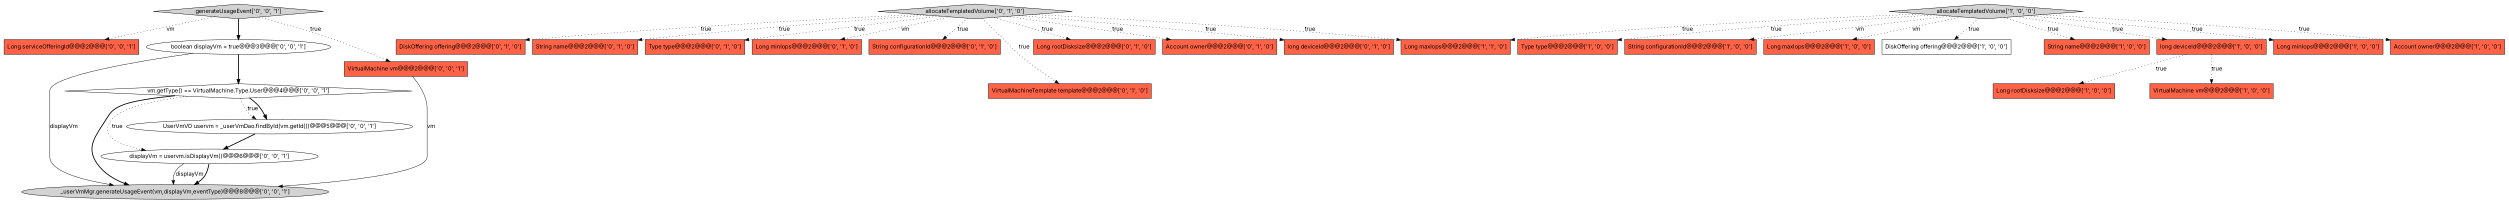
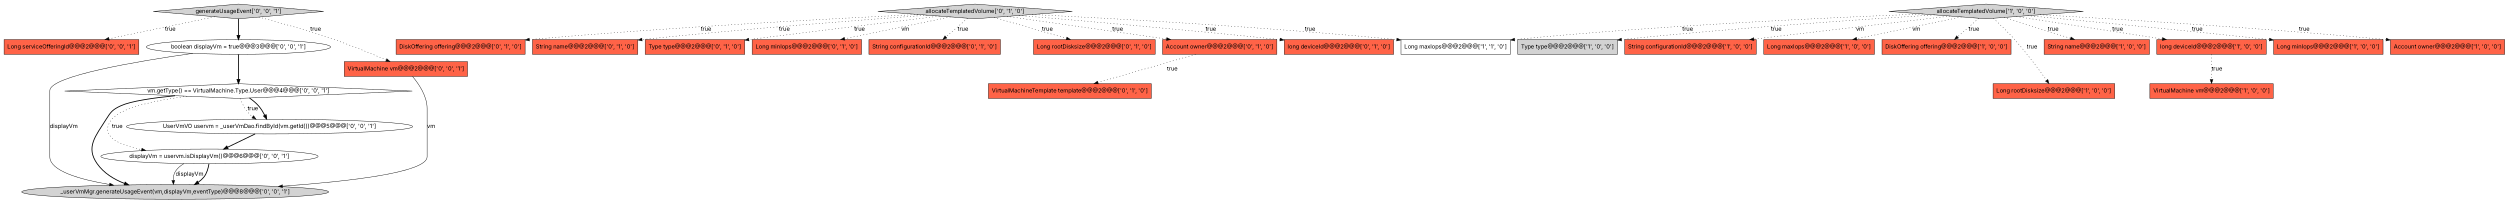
edge "generateUsageEvent['0', '0', '1']" -> "Long serviceOfferingId@@@2@@@['0', '0', '1']": label "vm" -> "true"
node "Long maxIops@@@2@@@['1', '1', '0']": fillcolor tomato -> white
node "Type type@@@2@@@['1', '0', '0']": fillcolor tomato -> lightgray
node "DiskOffering offering@@@2@@@['1', '0', '0']": fillcolor white -> tomato
edge "allocateTemplatedVolume['0', '1', '0']" -> "VirtualMachineTemplate template@@@2@@@['0', '1', '0']": now "Account owner@@@2@@@['0', '1', '0']" -> "VirtualMachineTemplate template@@@2@@@['0', '1', '0']"
edge "long deviceId@@@2@@@['1', '0', '0']" -> "Long rootDisksize@@@2@@@['1', '0', '0']": now "allocateTemplatedVolume['1', '0', '0']" -> "Long rootDisksize@@@2@@@['1', '0', '0']"
